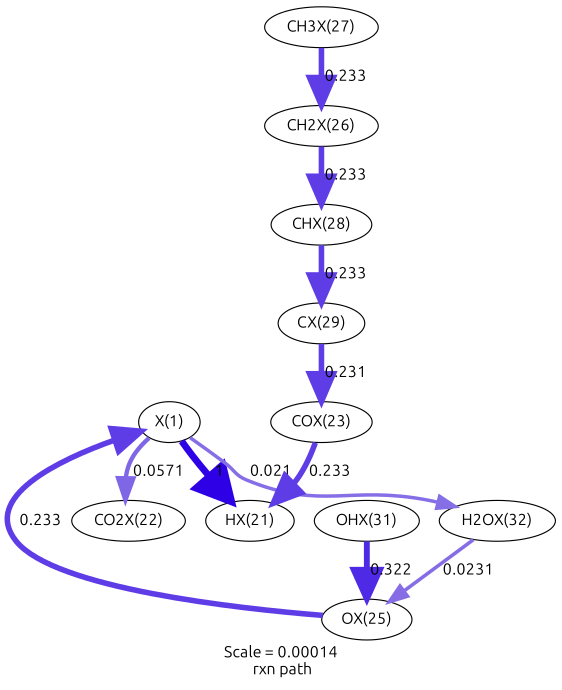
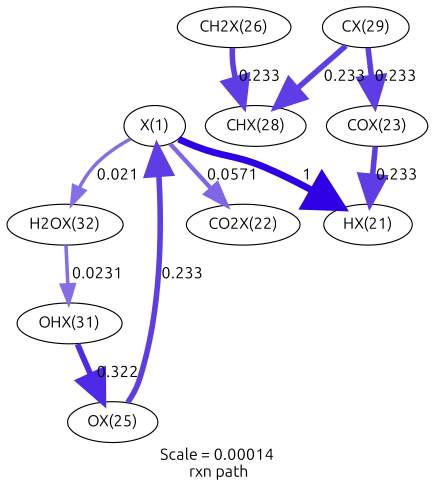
node "CH3X(27)": removed
edge "CHX(28)" -> "CX(29)": reversed
edge "CX(29)" -> "COX(23)": label " 0.231" -> " 0.233"
edge "H2OX(32)" -> "OX(25)": now "H2OX(32)" -> "OHX(31)"
